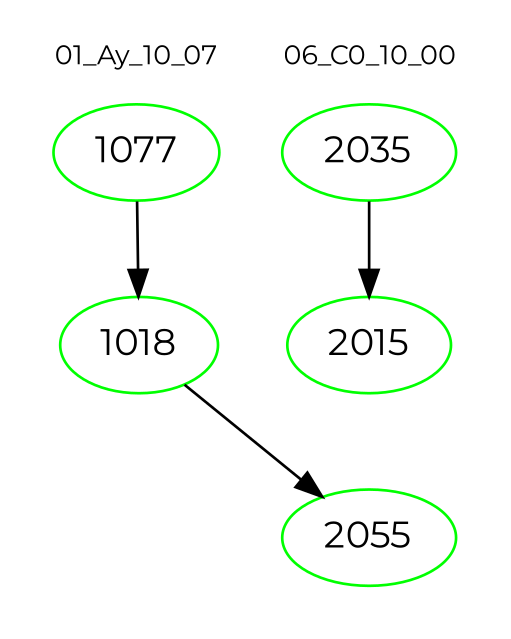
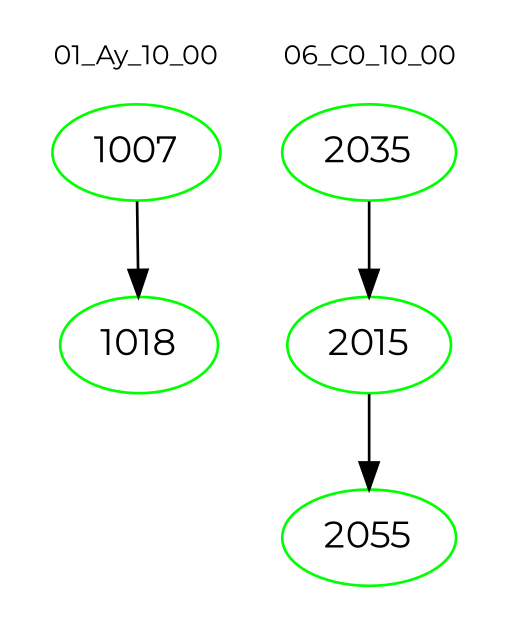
cluster "01_Ay_10_07": label "01_Ay_10_07" -> "01_Ay_10_00"
node "1077": label "1077" -> "1007"
edge "1018" -> "2055": now "2015" -> "2055"
